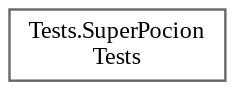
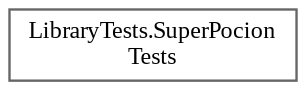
node "Tests.SuperPocion Tests": label "Tests.SuperPocion Tests" -> "LibraryTests.SuperPocion Tests"
